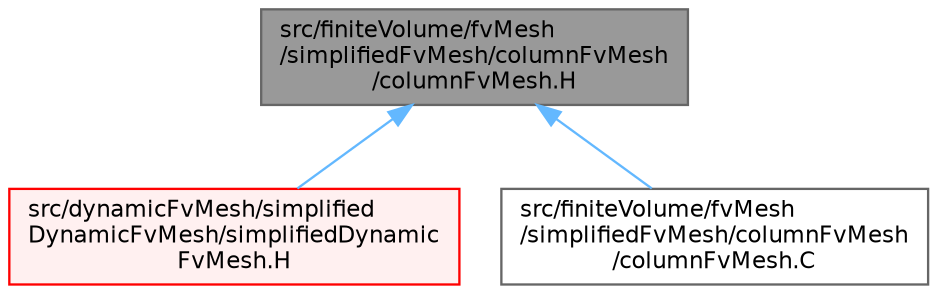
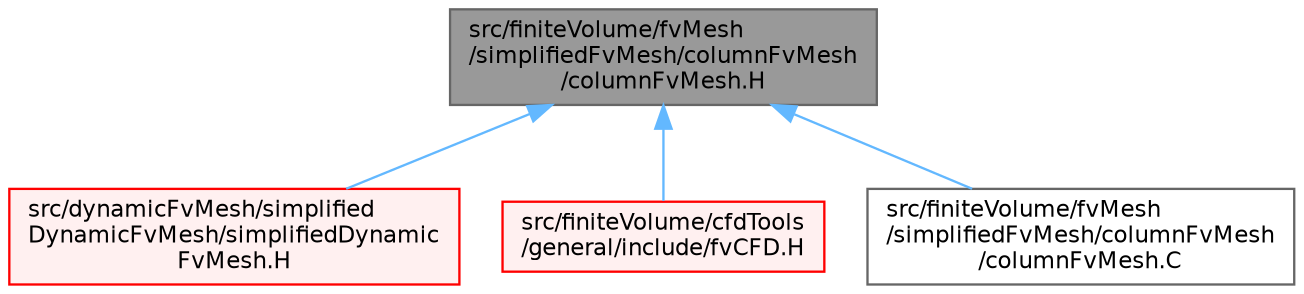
node "src/finiteVolume/cfdTools /general/include/fvCFD.H": added
